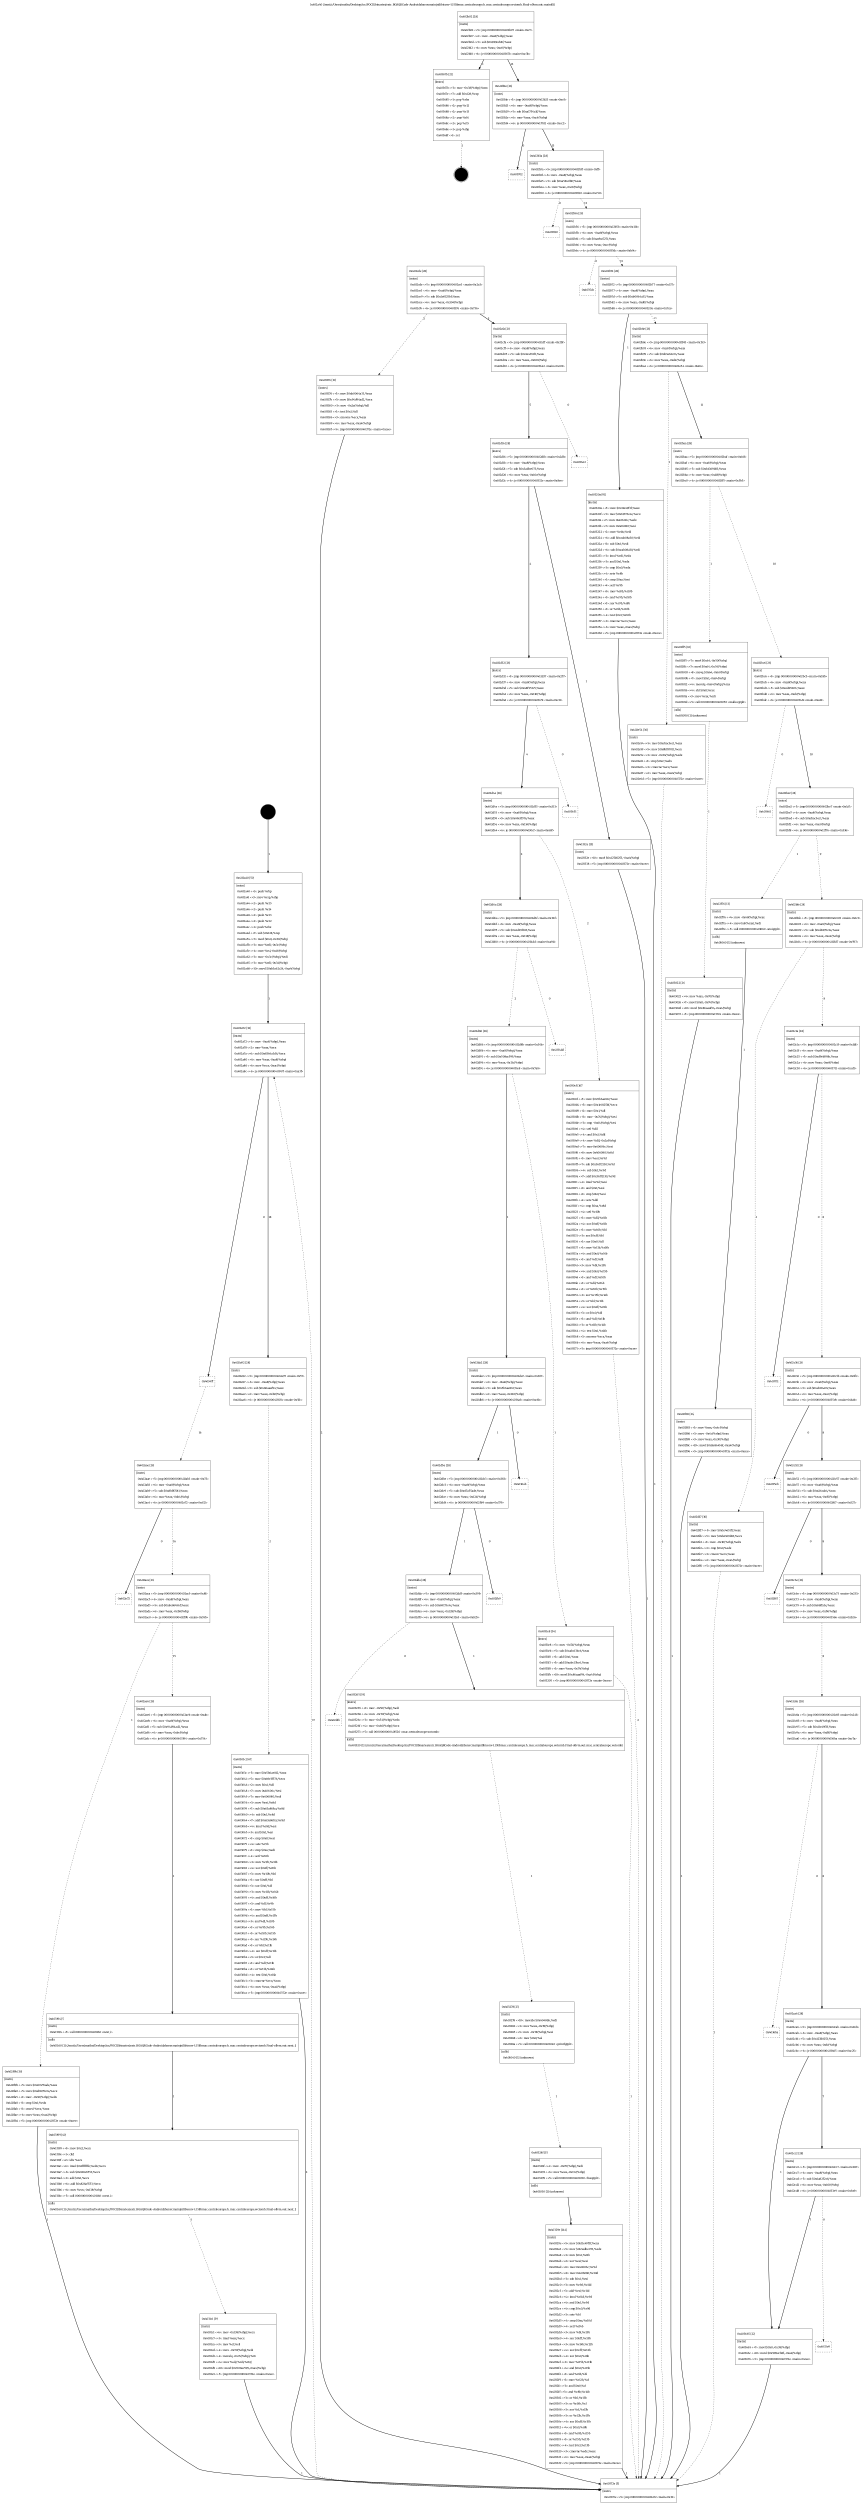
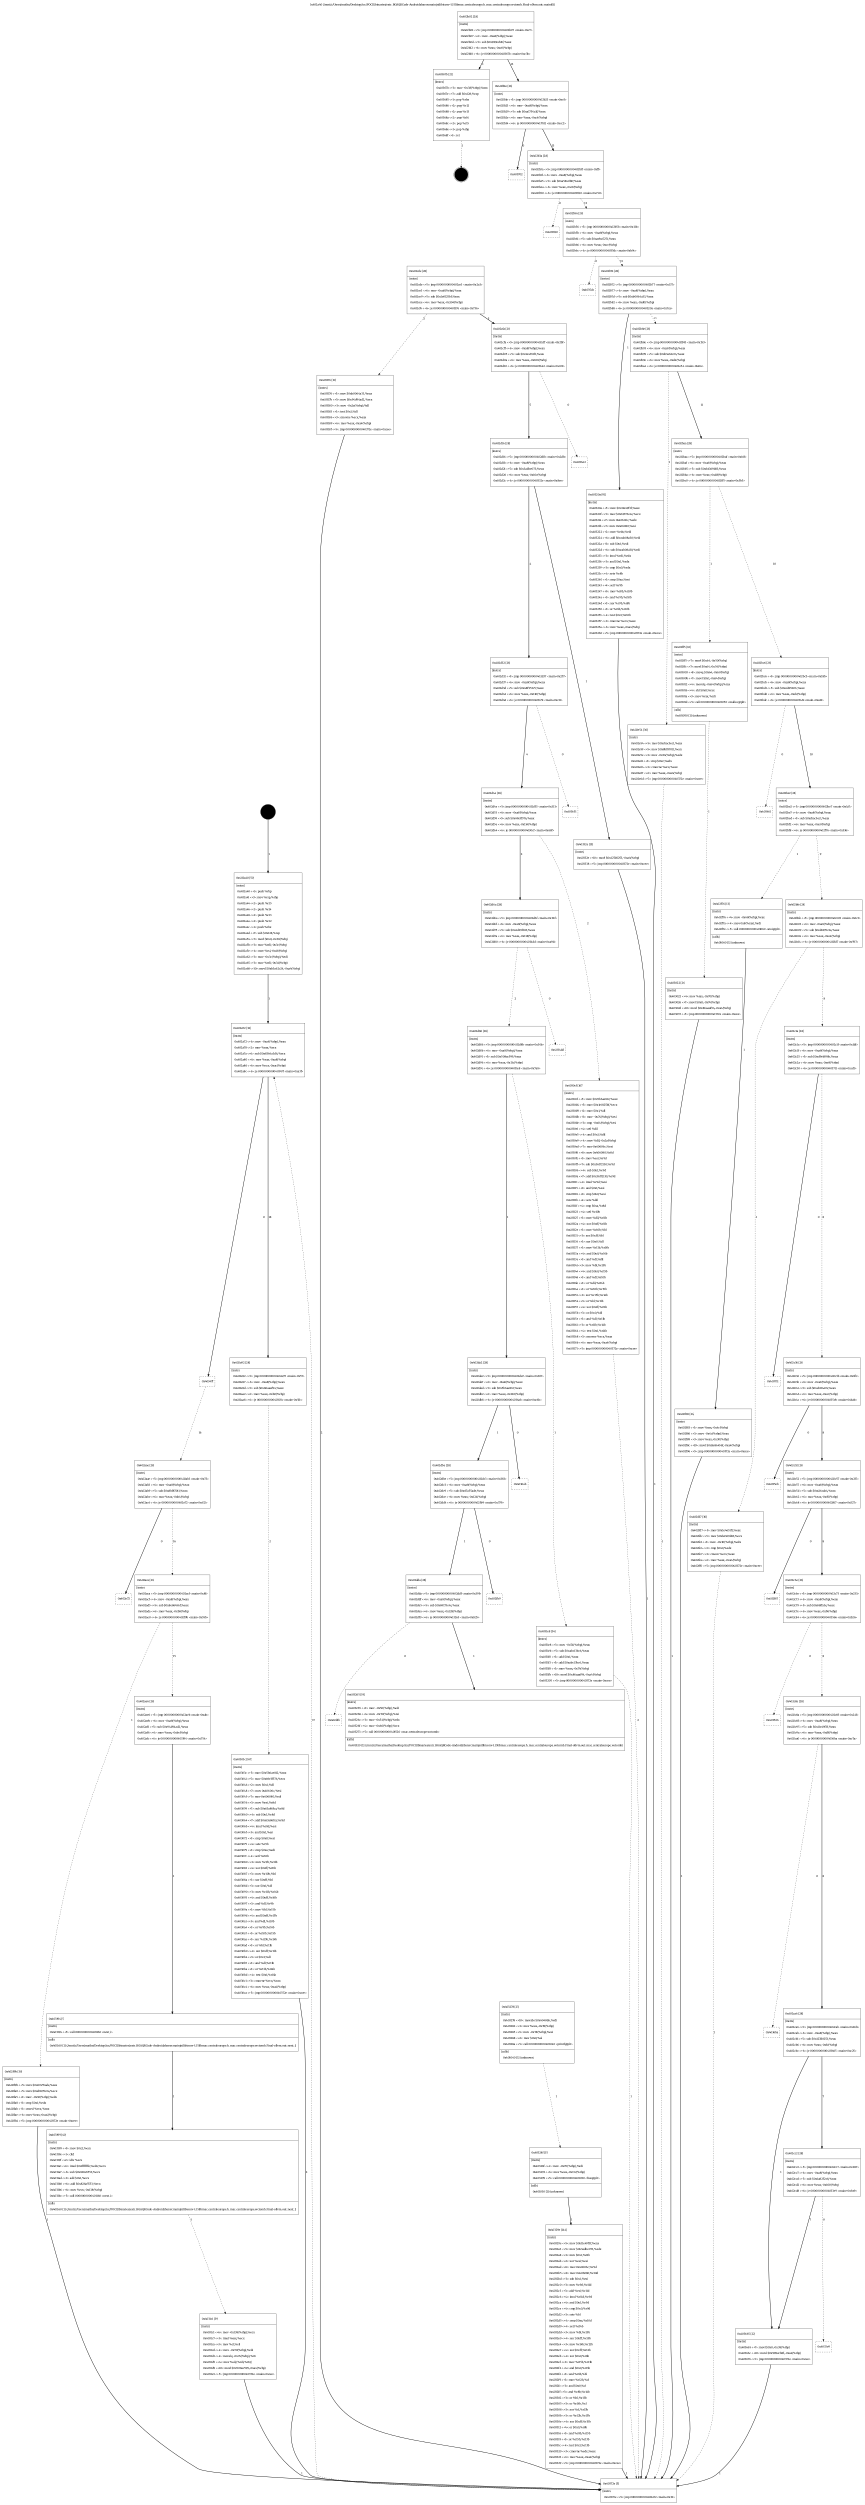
node "0x403566": added
edge "0x403265 [19]" -> "0x403278 [23]": removed, label "1"
